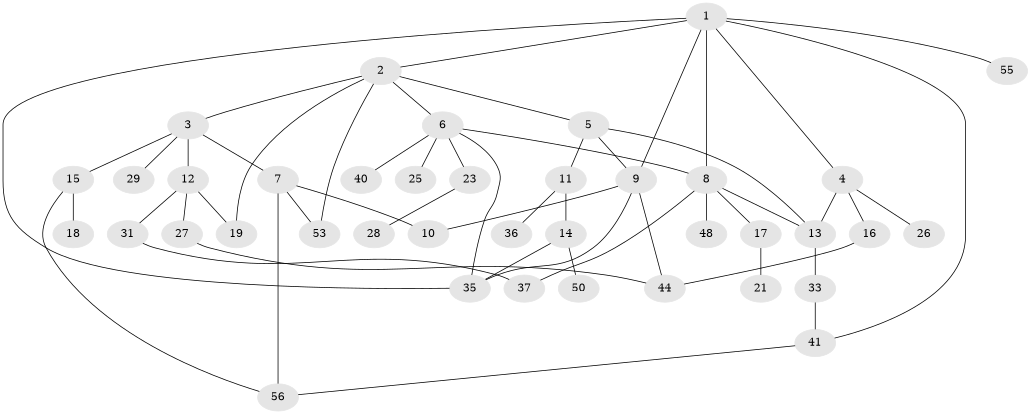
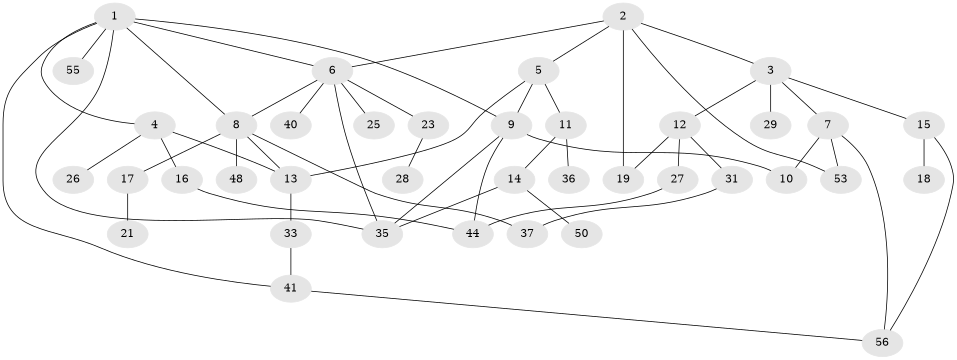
edge "1" -- "2": now "1" -- "6"
